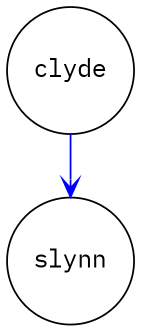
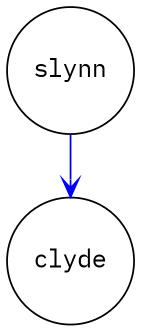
edge "clyde" -> "slynn": reversed
